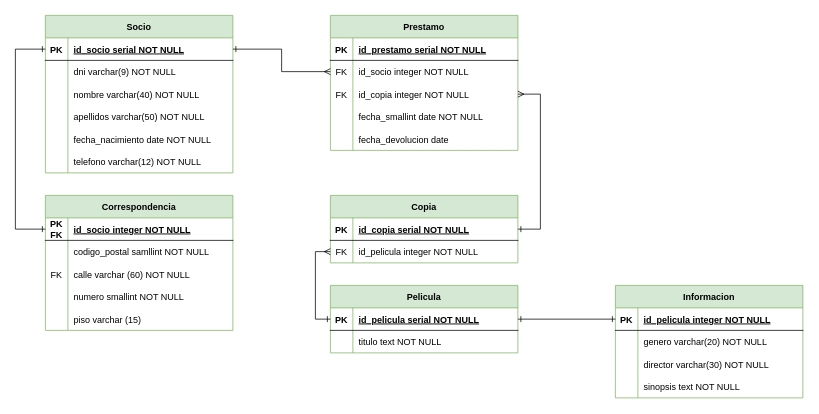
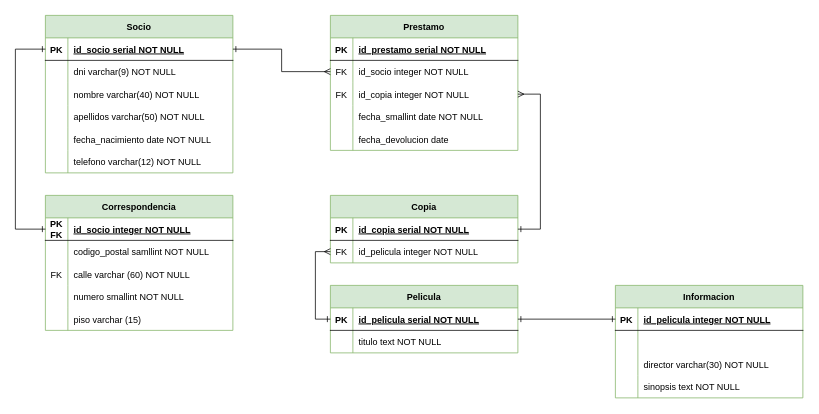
node "genero varchar(20) NOT NULL": removed
